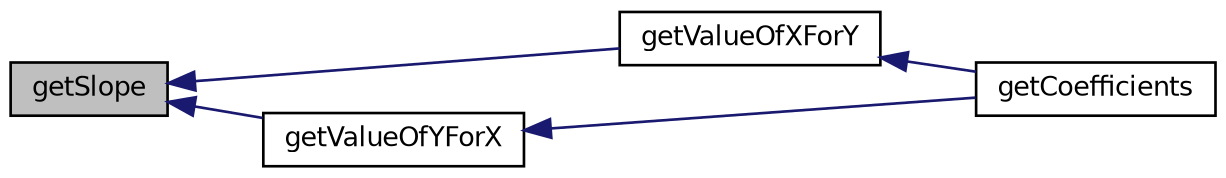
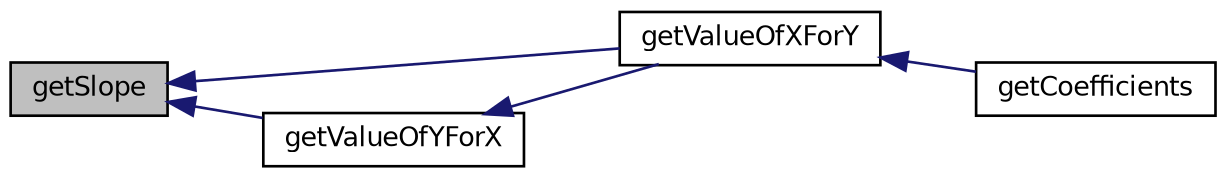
edge "getCoefficients" -> "getValueOfYForX": now "getValueOfXForY" -> "getValueOfYForX"
